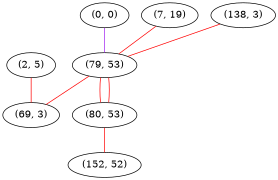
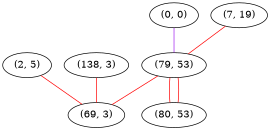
edge "(138, 3)" -- "(79, 53)": now "(138, 3)" -- "(69, 3)"
node "(152, 52)": removed
